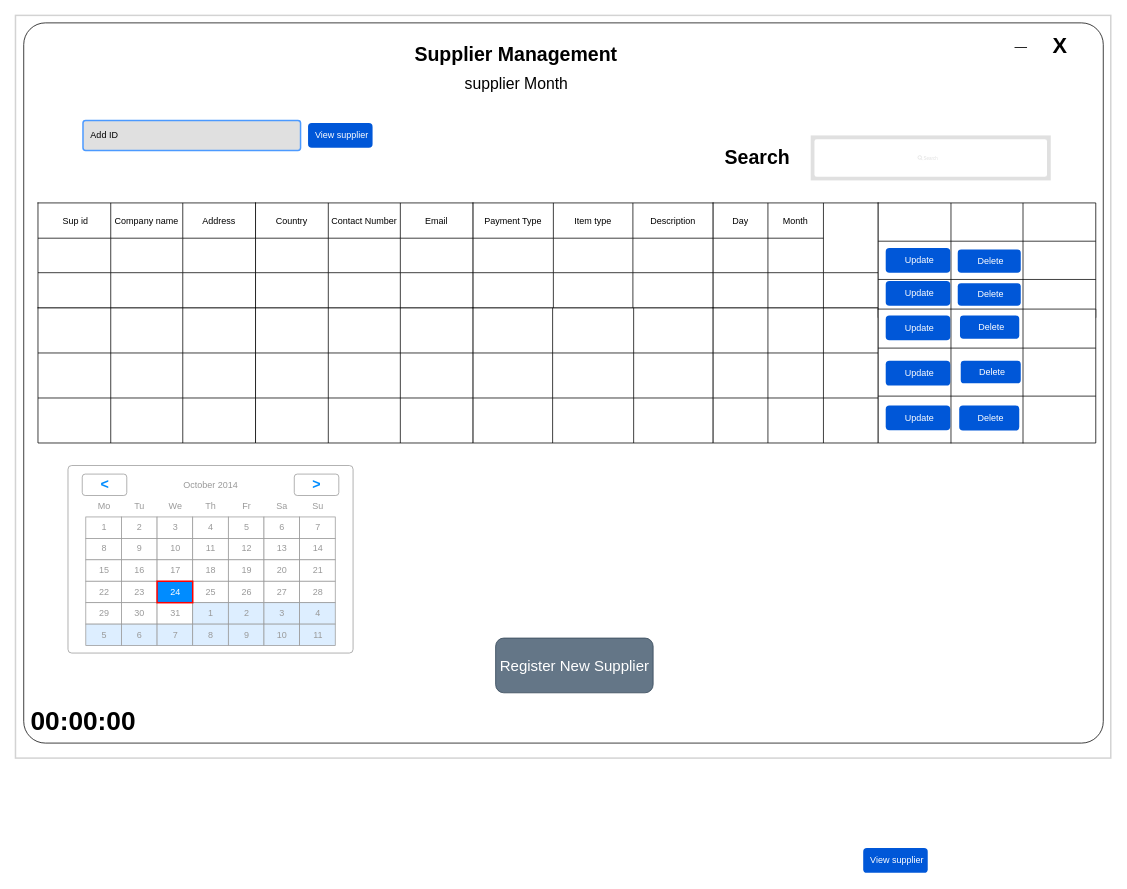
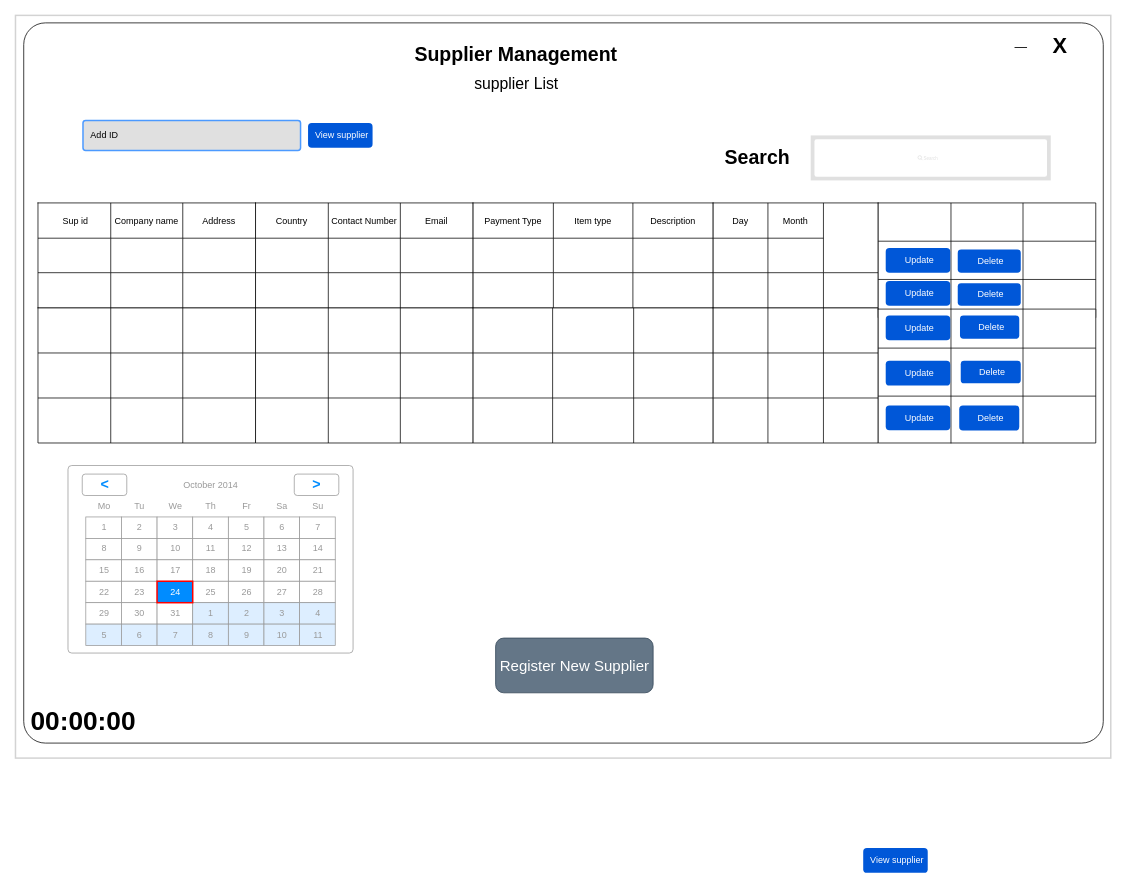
node "supplier Month": label "supplier Month" -> "supplier List"
